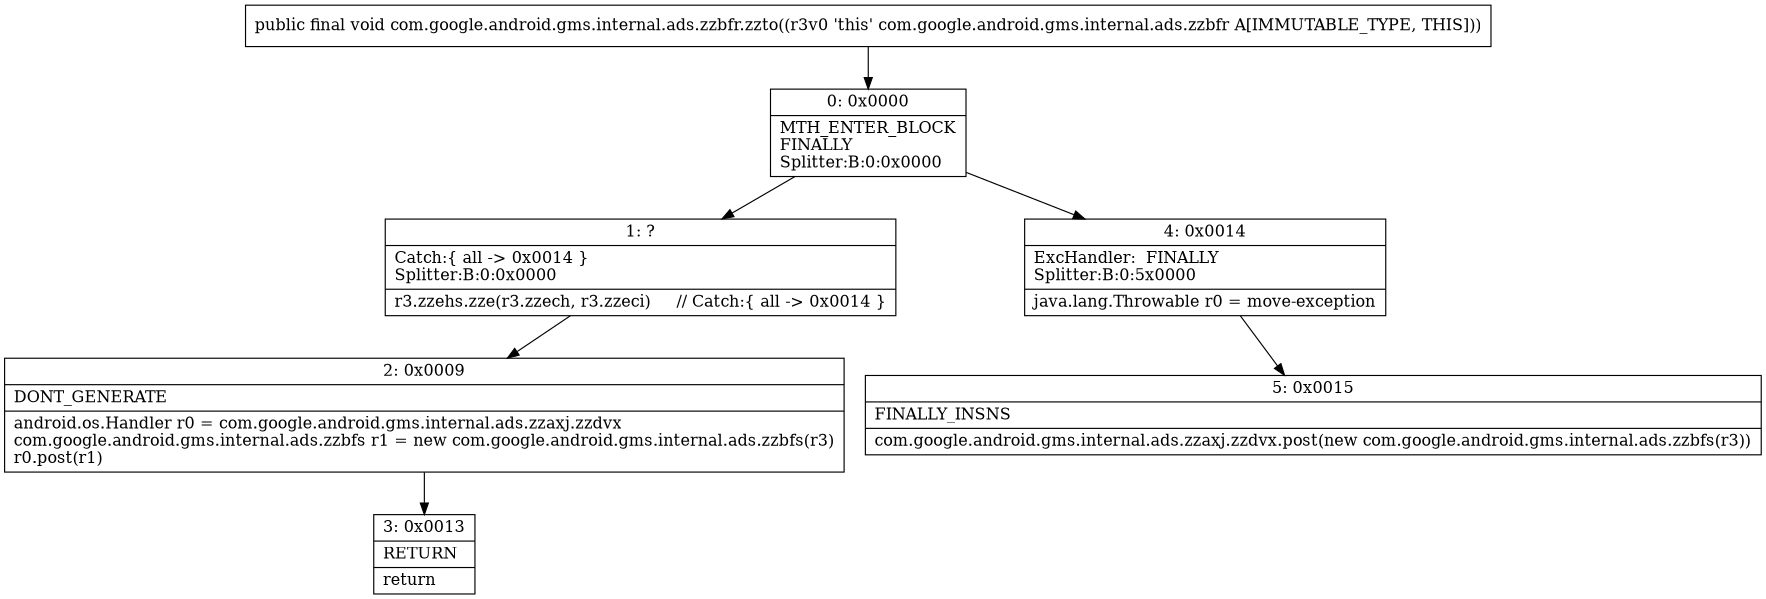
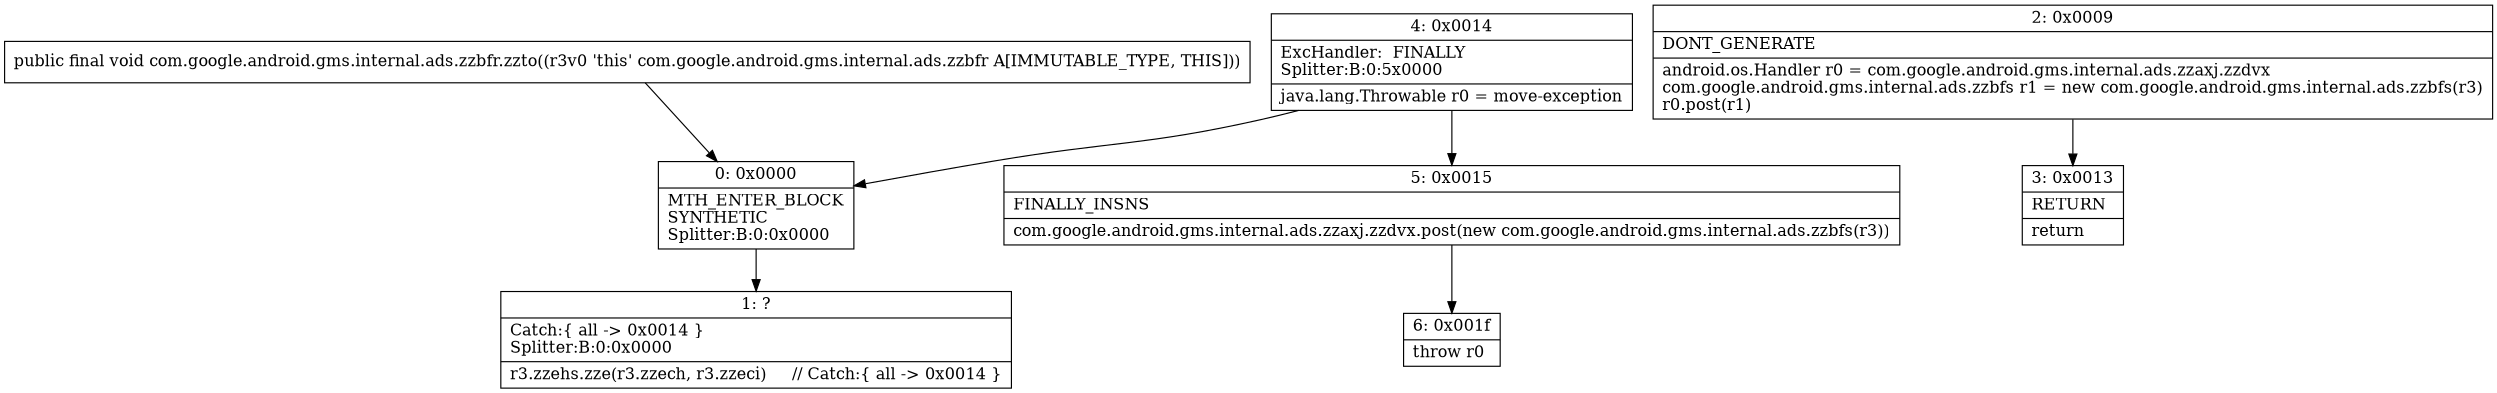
node "0: 0x0000": text "FINALLY" -> "SYNTHETIC"
edge "0: 0x0000" -> "4: 0x0014": reversed
edge "1: ?" -> "2: 0x0009": removed
node "6: 0x001f": added
